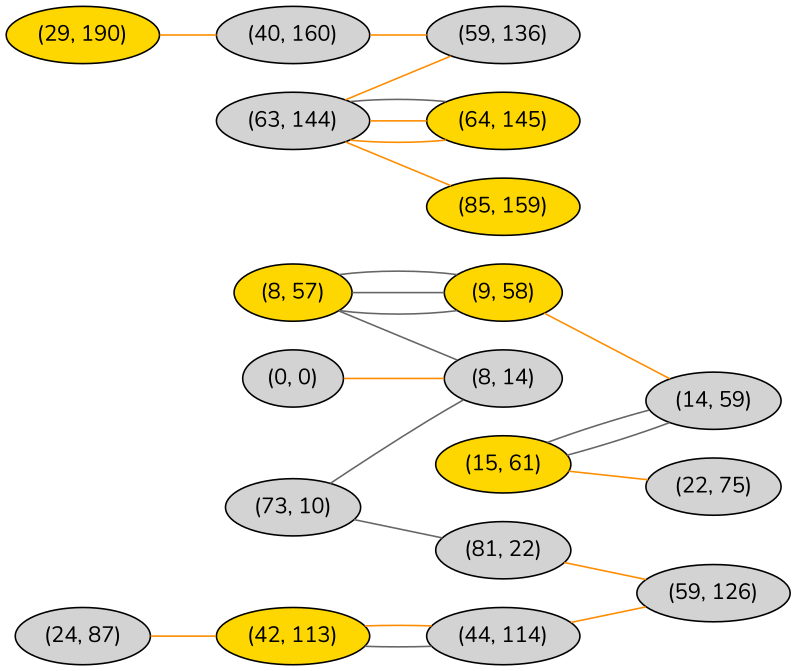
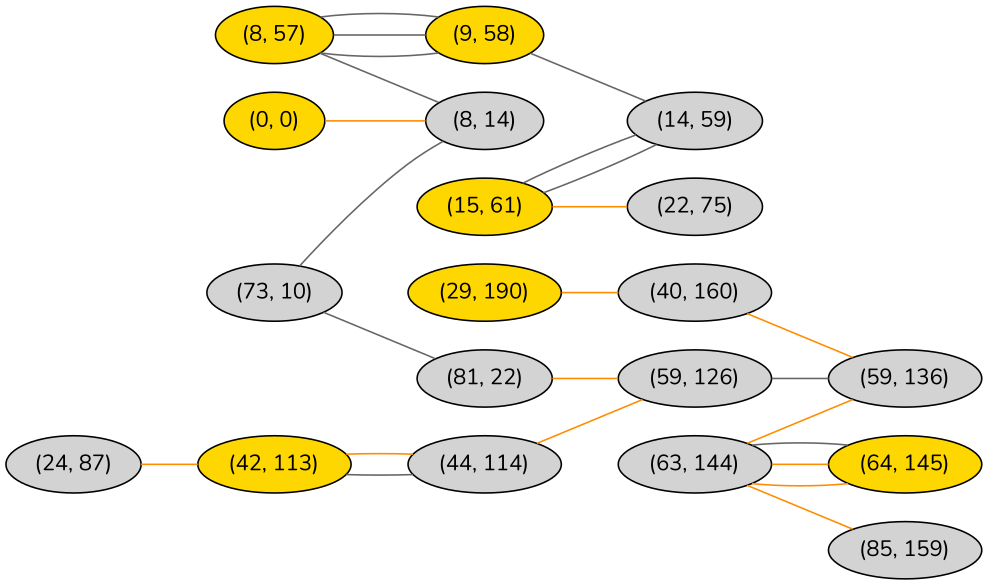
node "(85, 159)": fillcolor gold -> lightgrey
edge "(9, 58)" -- "(14, 59)": color darkorange -> gray40
node "(0, 0)": fillcolor lightgrey -> gold
edge "(59, 126)" -- "(59, 136)": added
